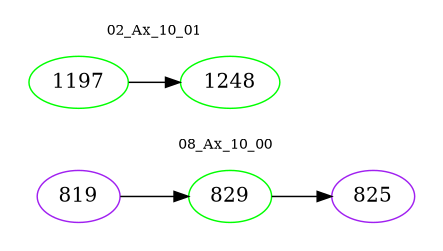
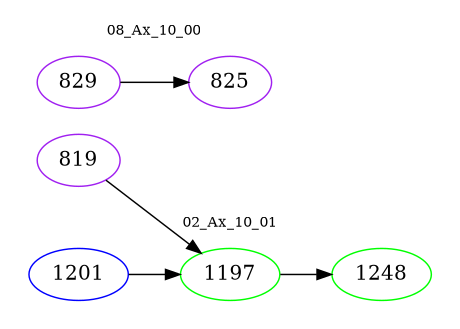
edge "819" -> "829": now "819" -> "1197"
node "829": color green -> purple
node "1201": added
